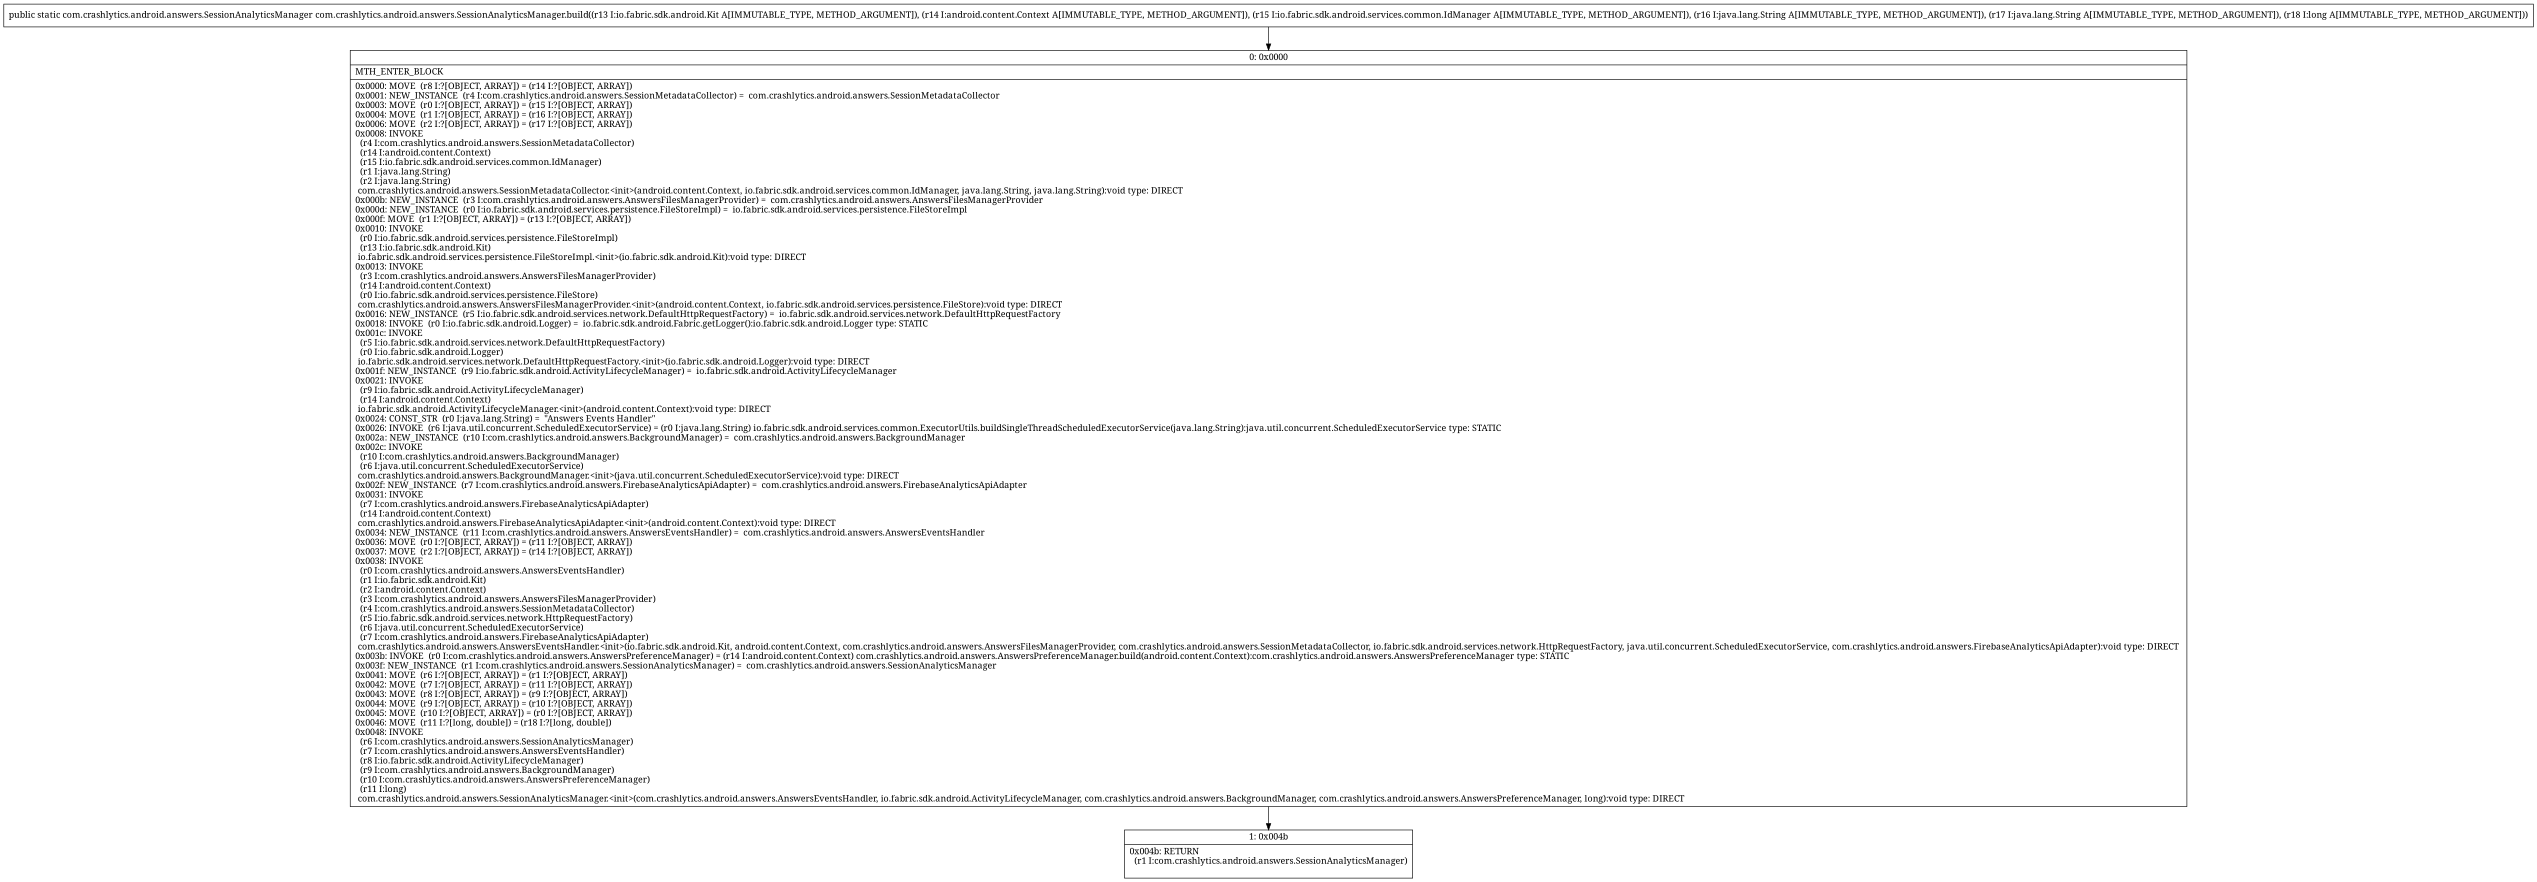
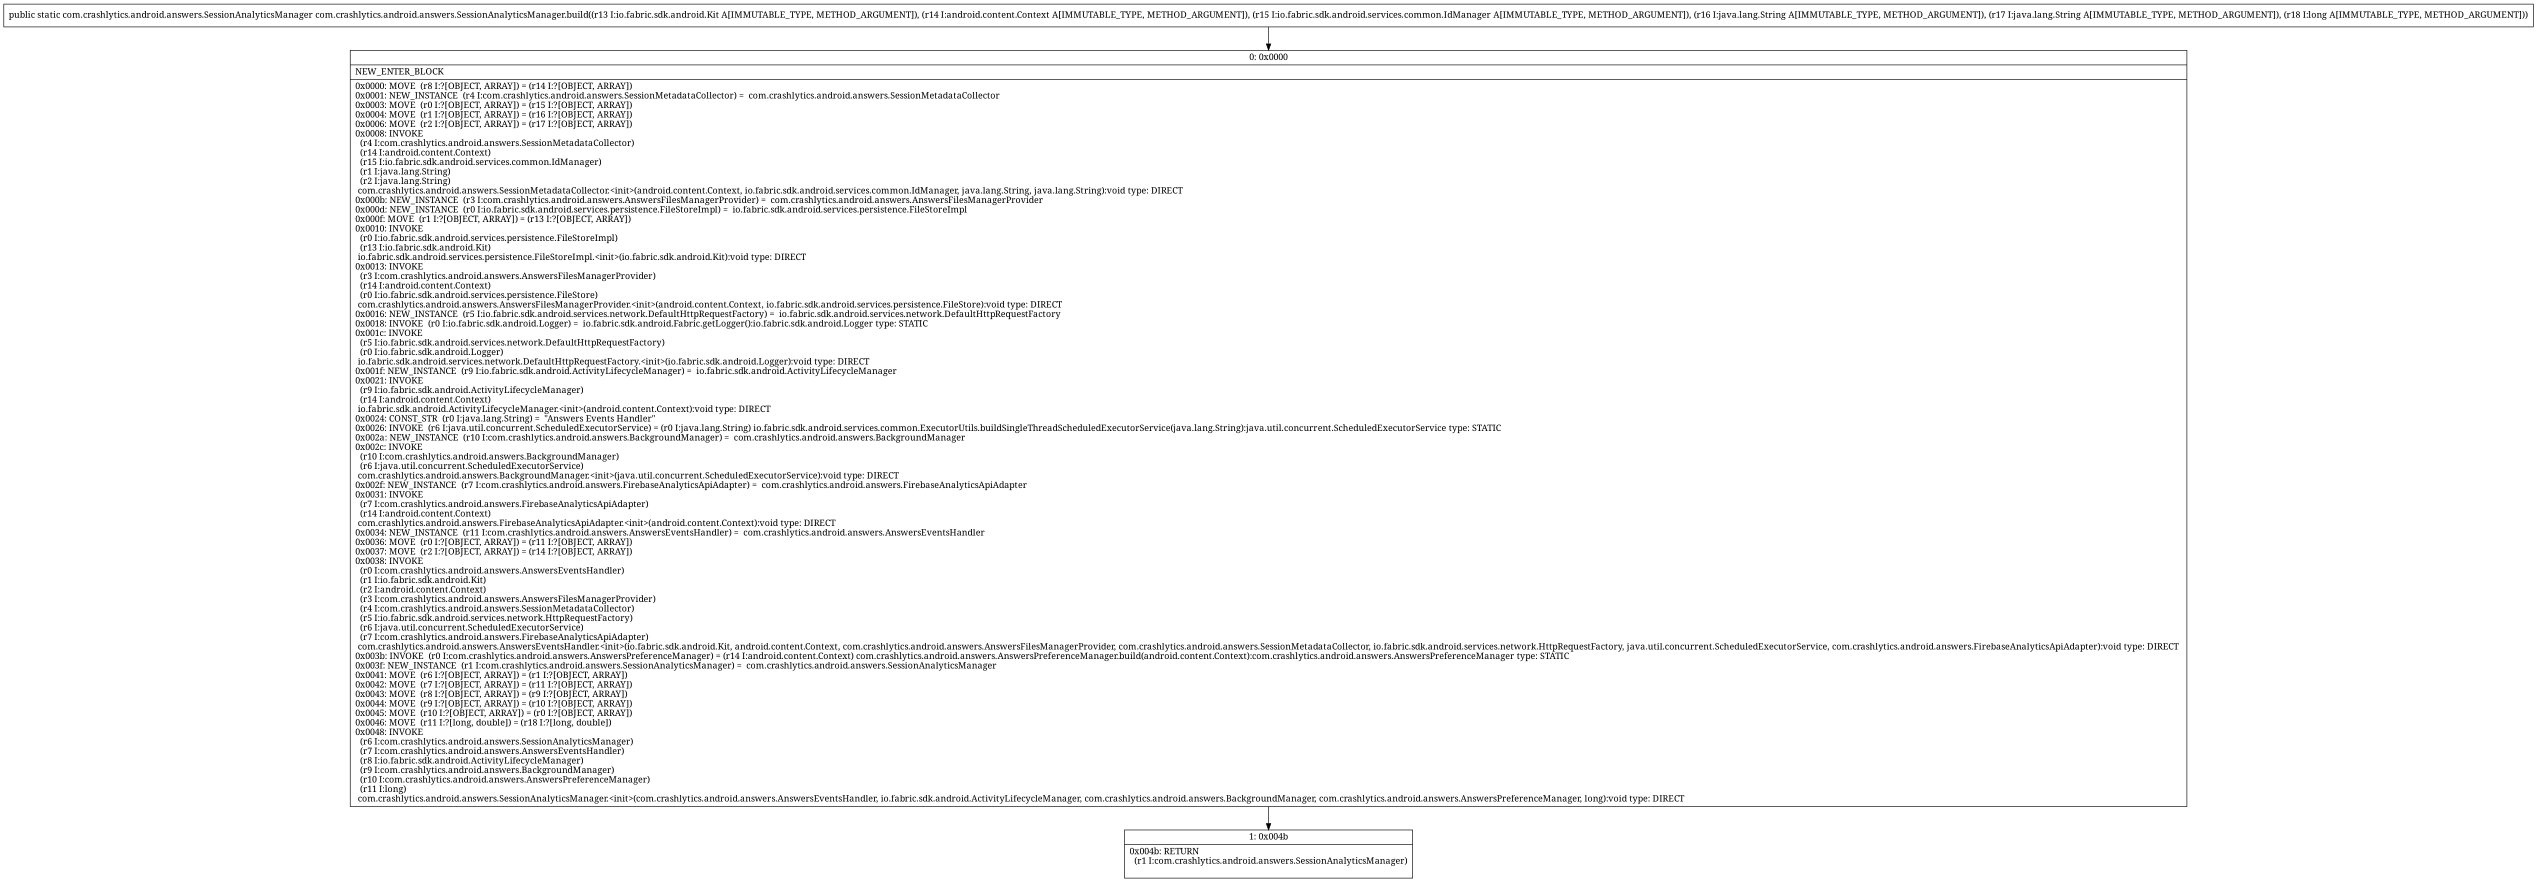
node "0: 0x0000": text "MTH_ENTER_BLOCK" -> "NEW_ENTER_BLOCK"
